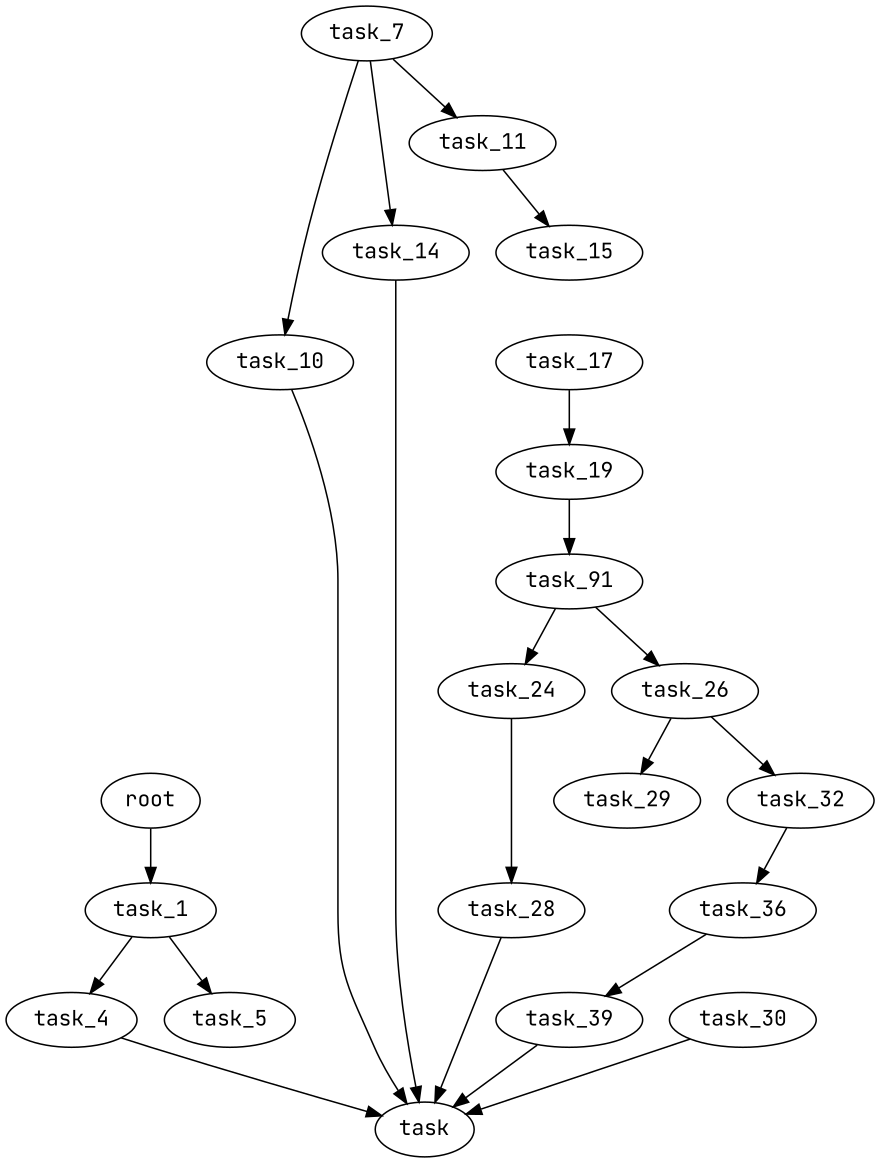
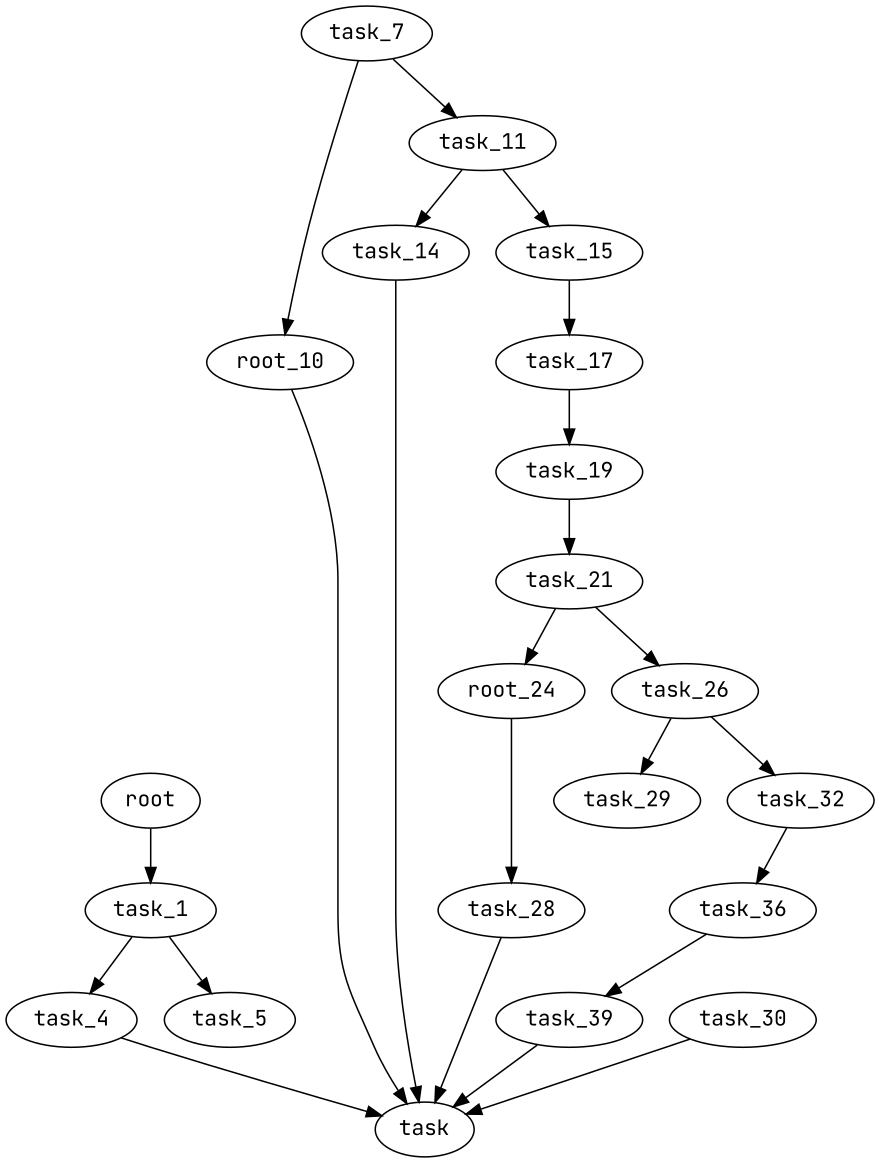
edge "task_7" -> "task_14": now "task_11" -> "task_14"
edge "task_15" -> "task_17": added
node "task_10": label "task_10" -> "root_10"
node "task_91": label "task_91" -> "task_21"
node "task_24": label "task_24" -> "root_24"
